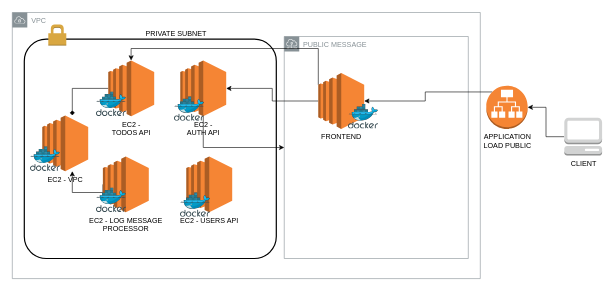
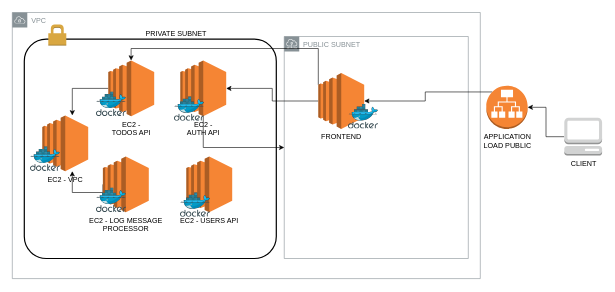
node "PUBLIC MESSAGE": label "PUBLIC MESSAGE" -> "PUBLIC SUBNET"
edge "EC2 - TODOS API" -> "EC2 - VPC": arrowhead diamond -> classic
